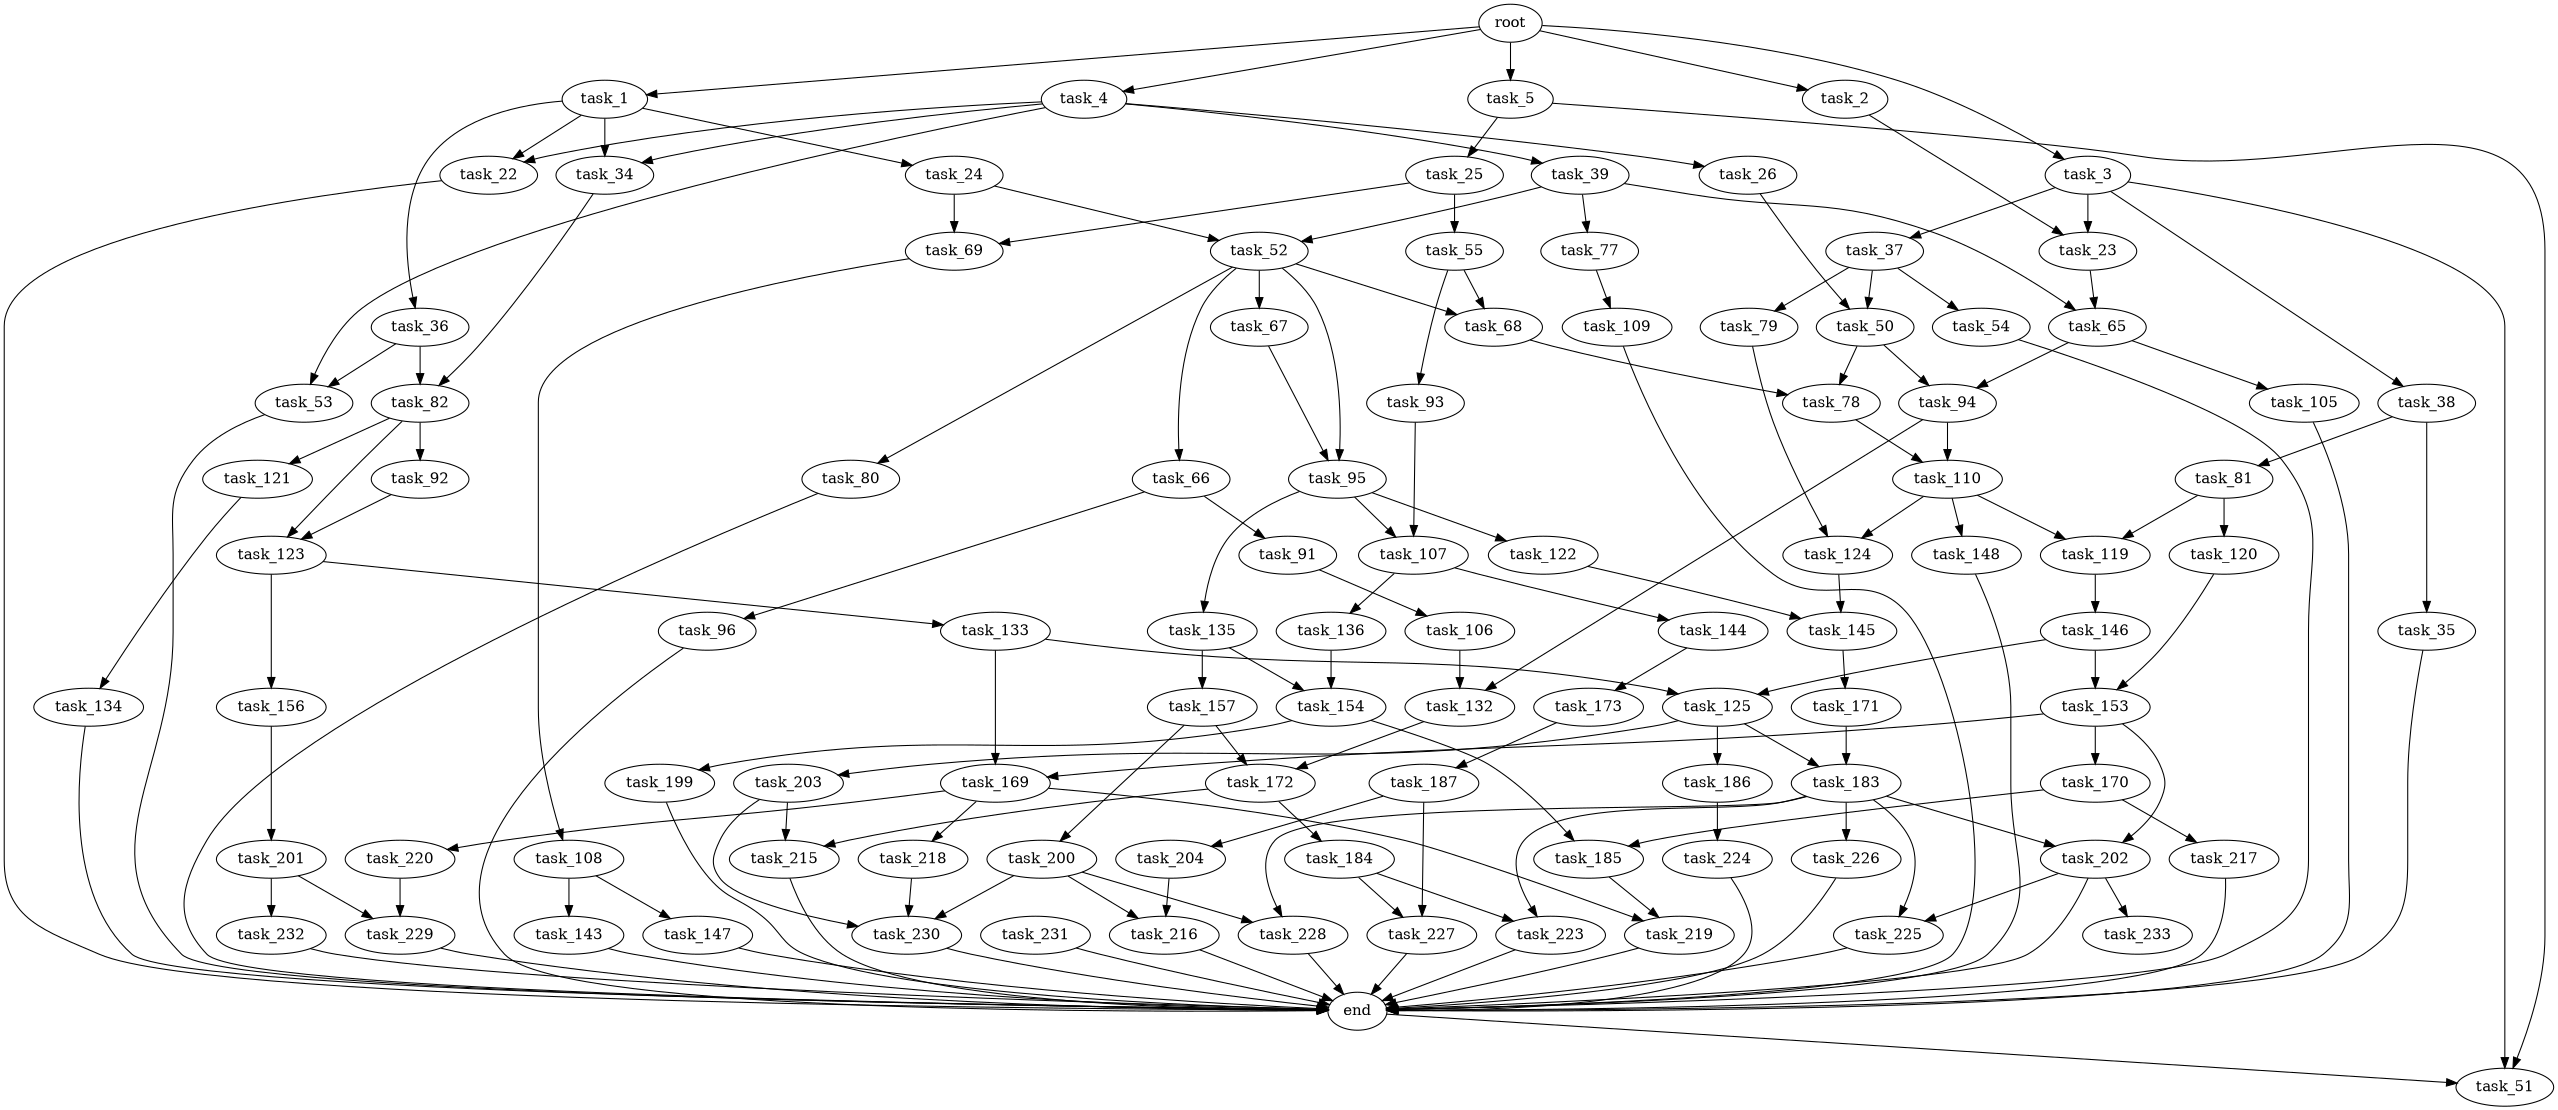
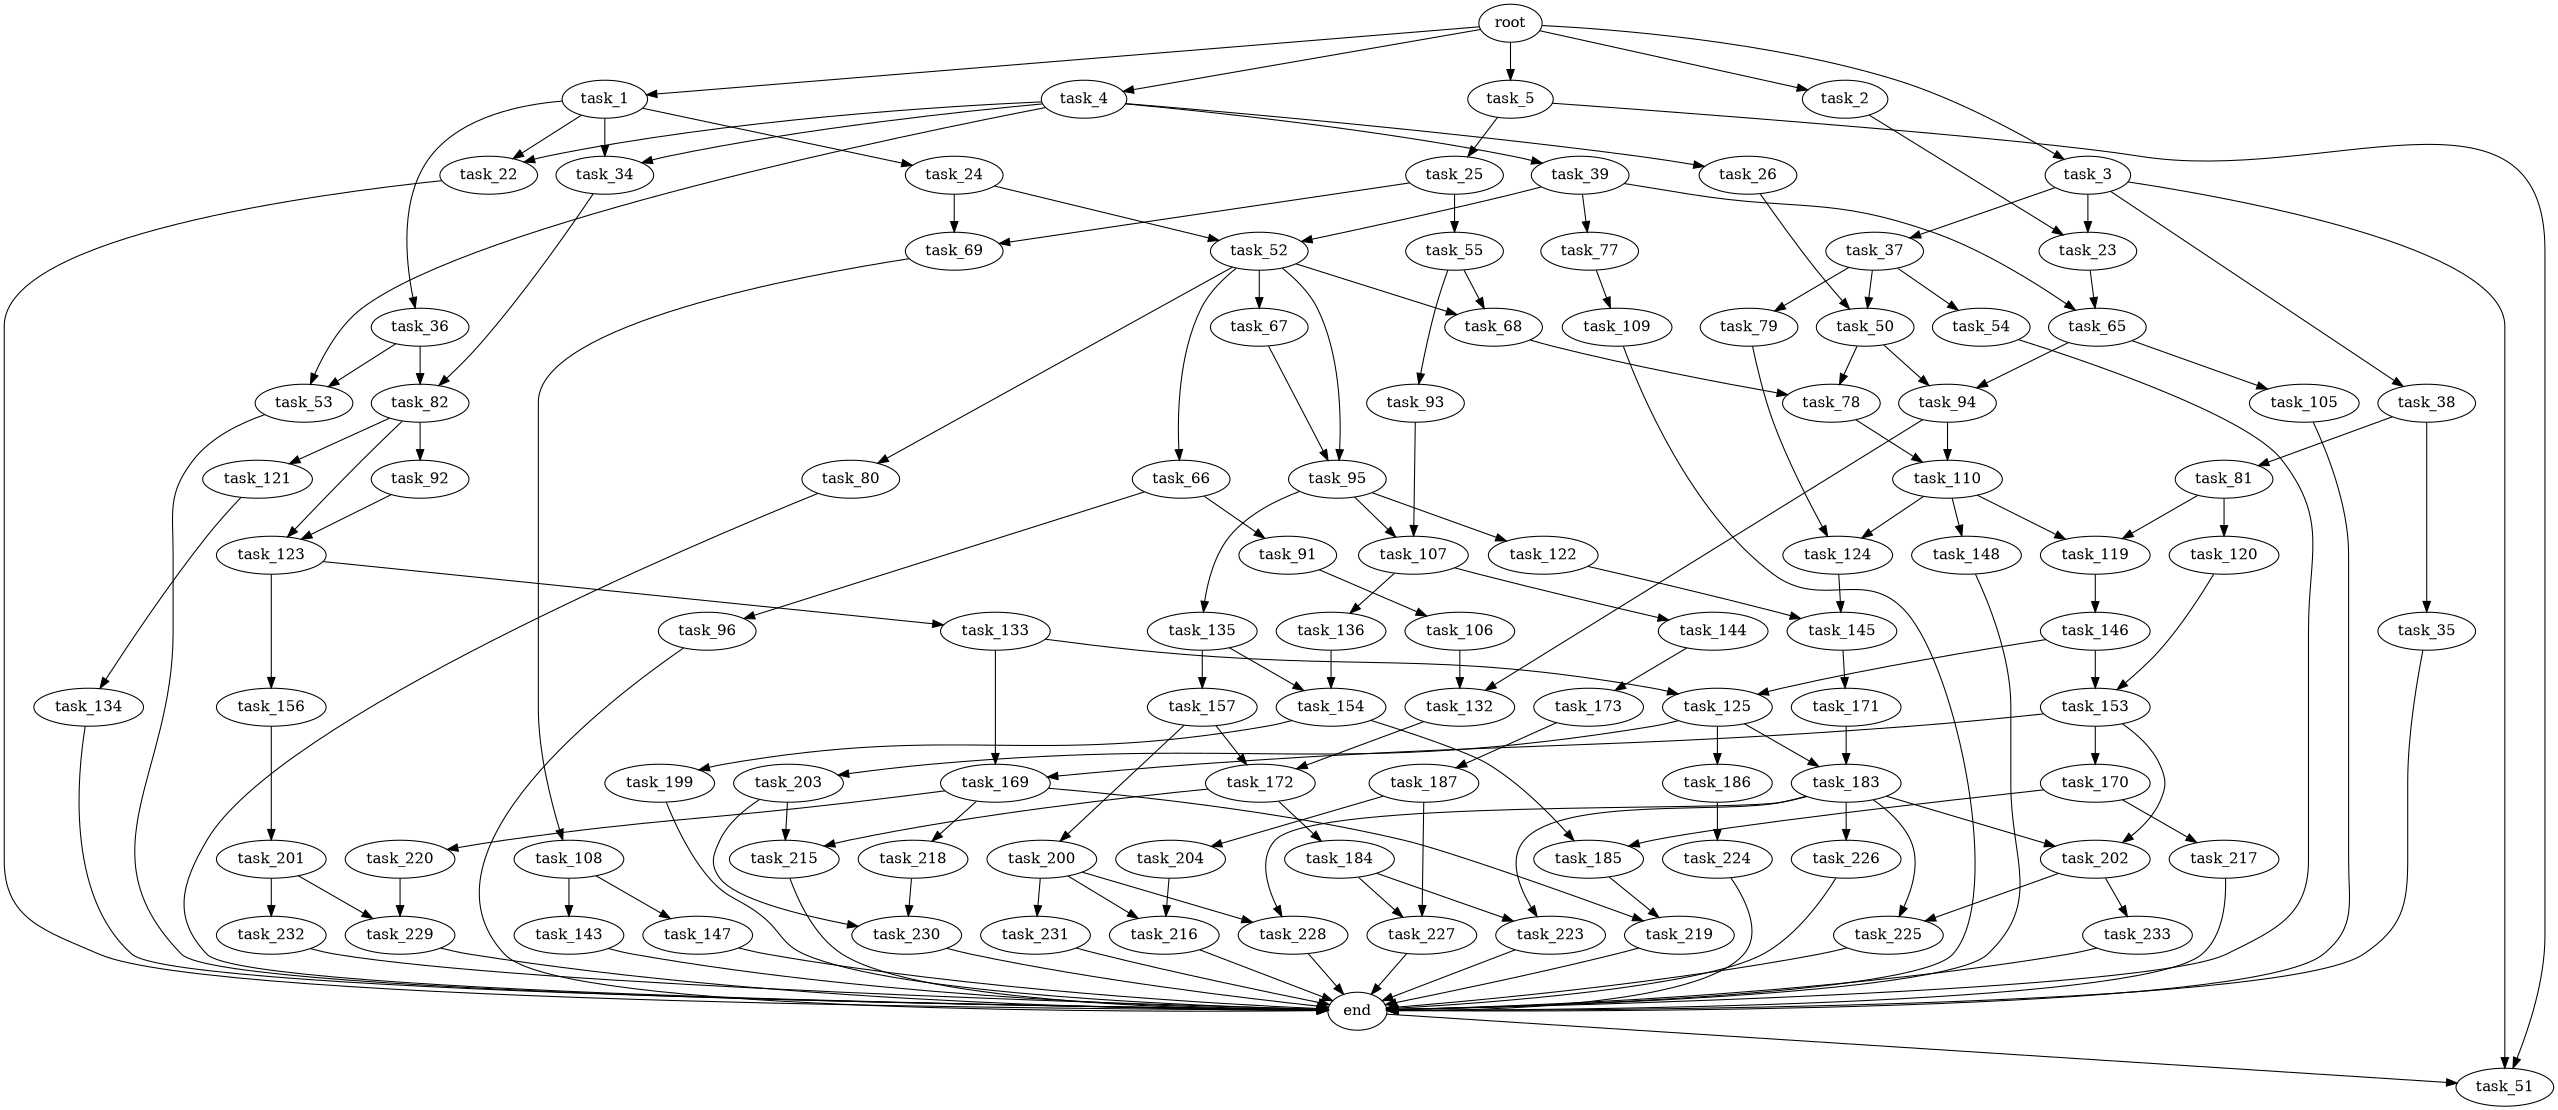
edge "task_200" -> "task_230": now "task_200" -> "task_231"
edge "task_202" -> "end": now "task_233" -> "end"
